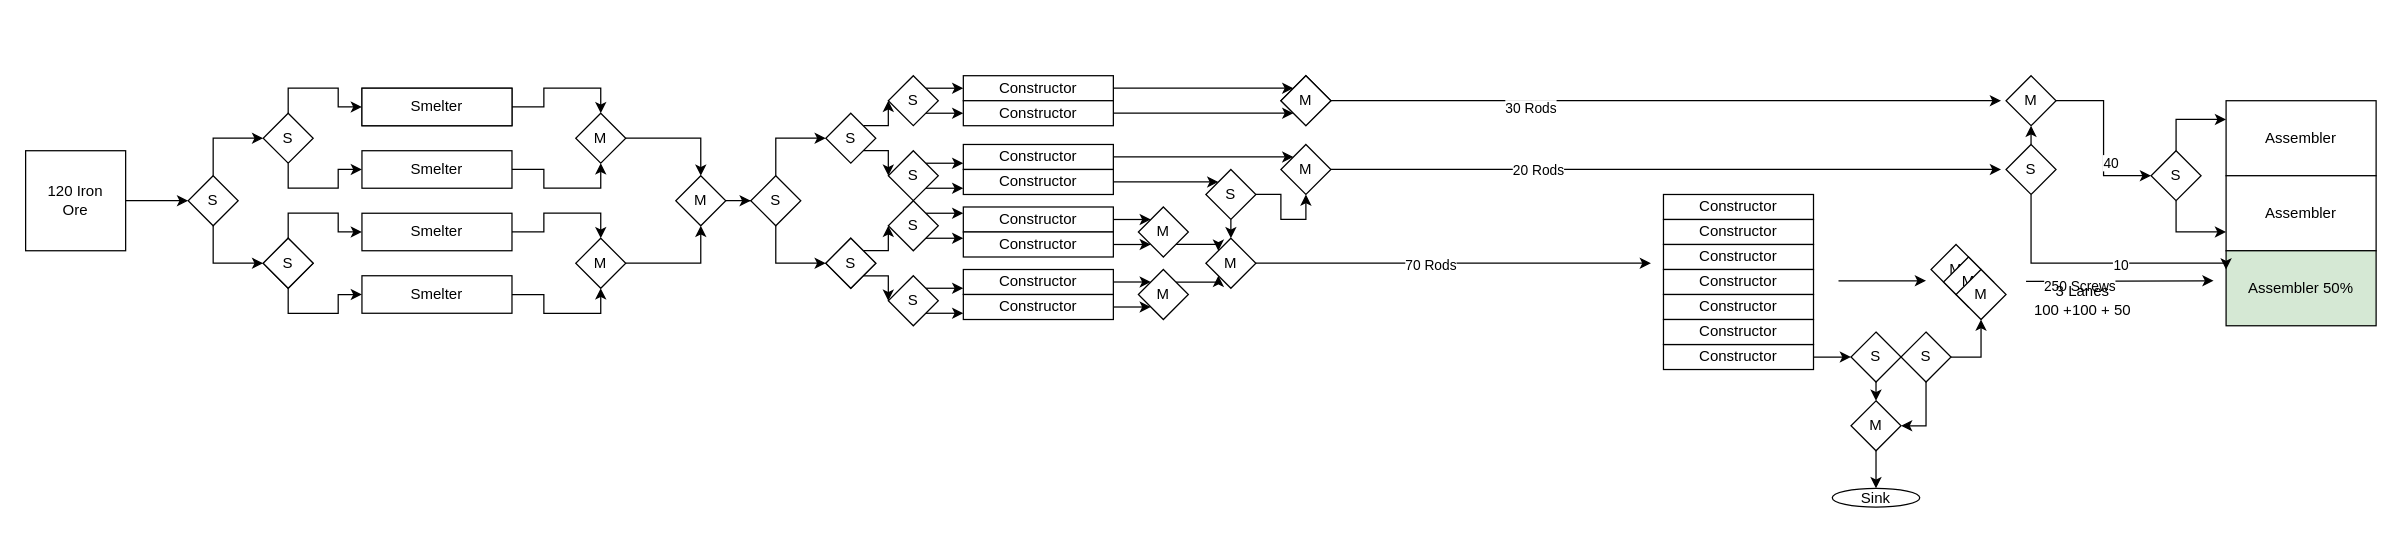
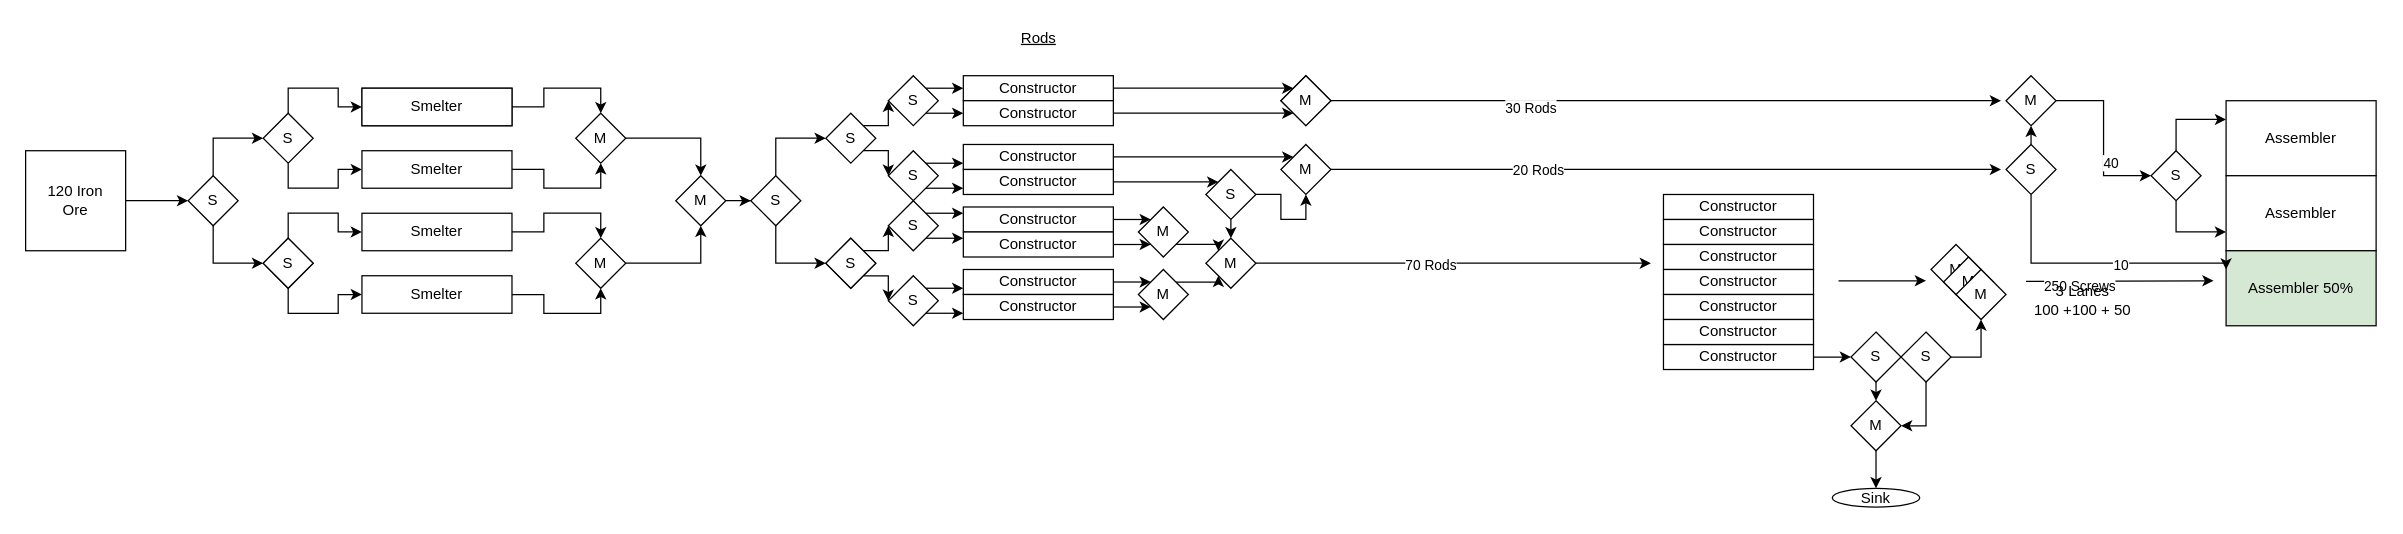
node "Rods": added
